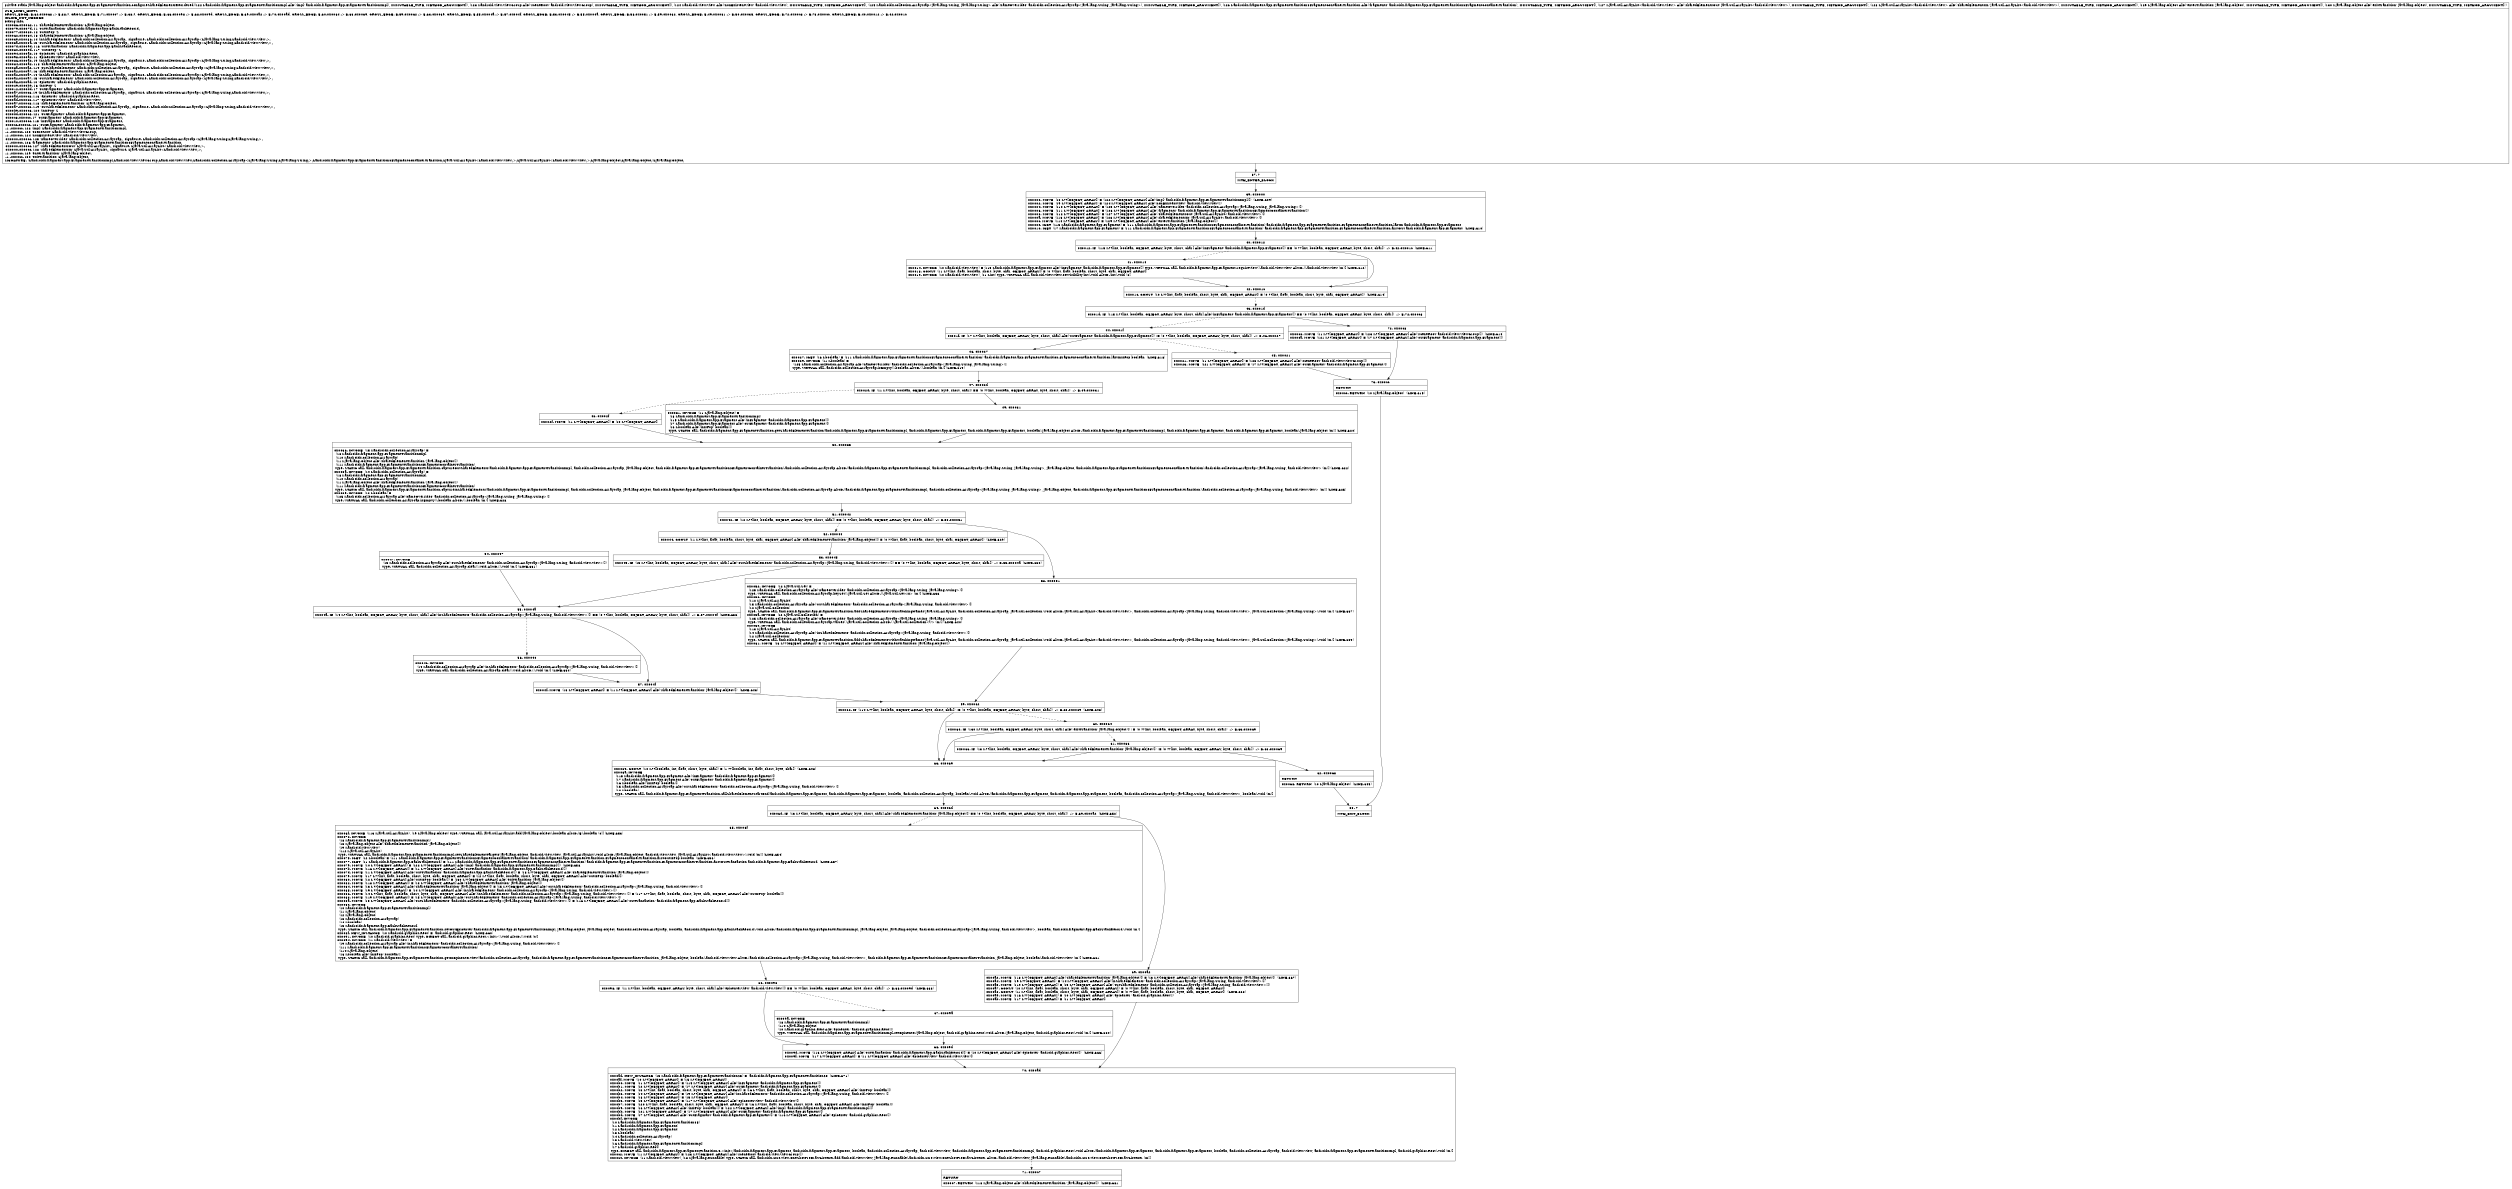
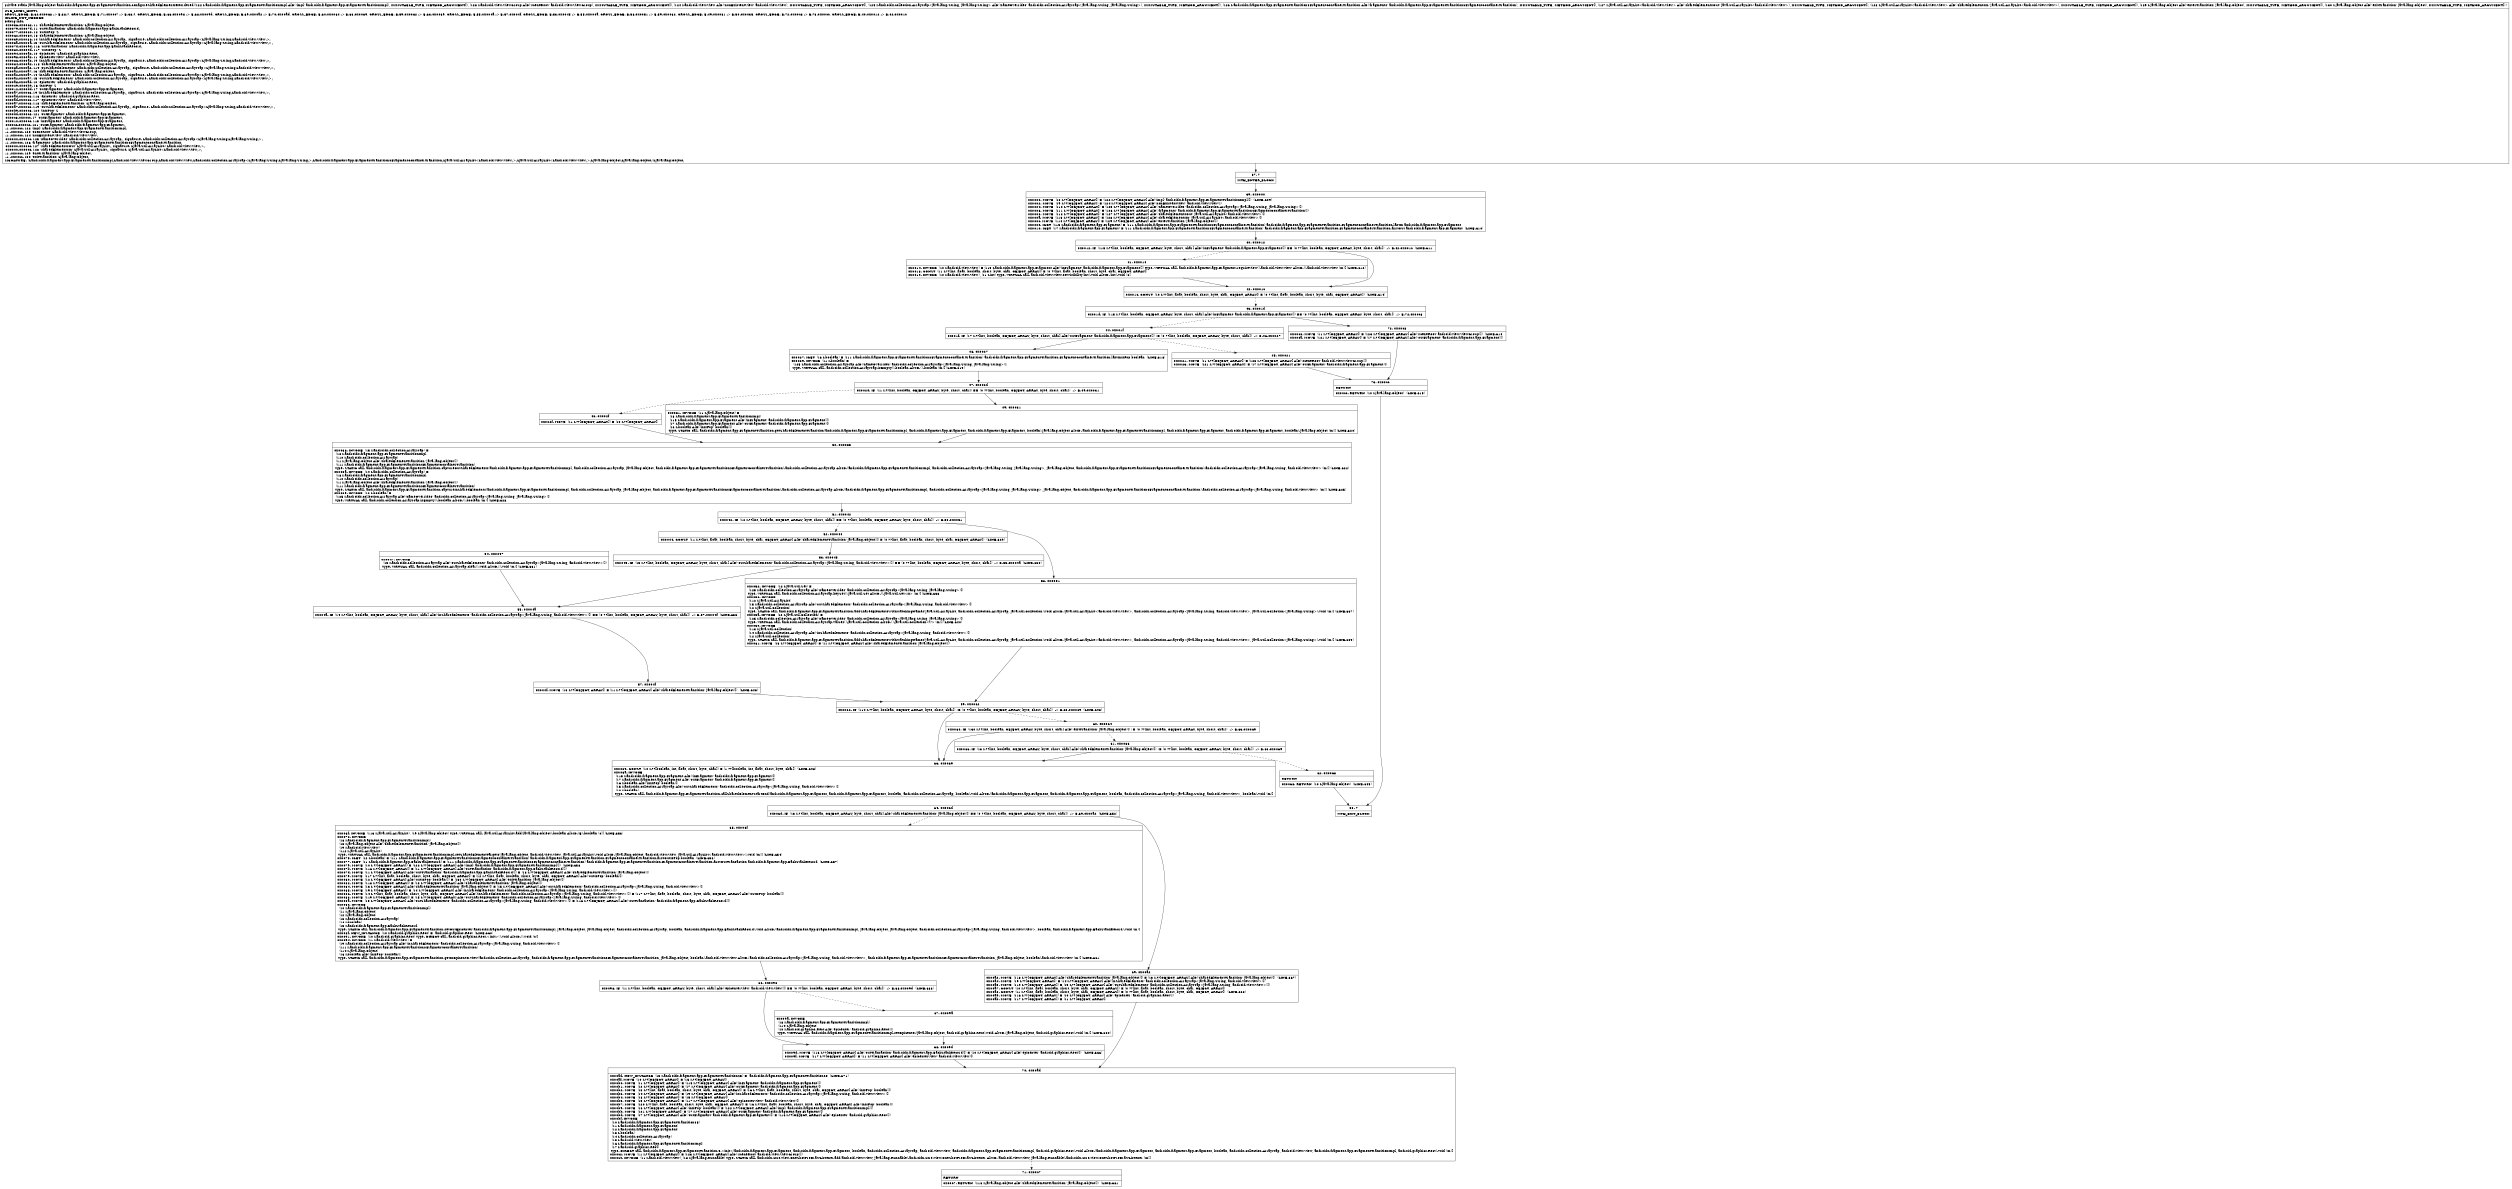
node "58: 0x0051": text "(r13 I:java.util.ArrayList)" -> "(r13 I:java.util.Collection)"
node "56: 0x004c": removed
edge "61: 0x0066" -> "62: 0x0068": style solid -> dashed
edge "63: 0x0069" -> "64: 0x006d": removed
